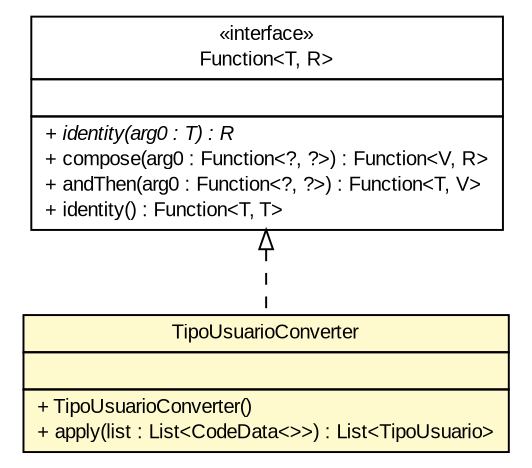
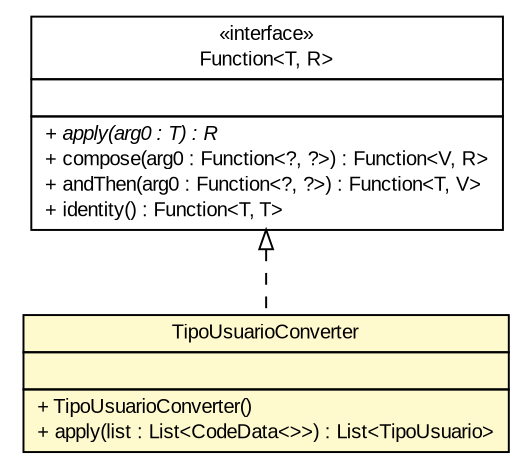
node "Function<T, R>": text "+ identity(arg0 : T) : R" -> "+ apply(arg0 : T) : R"
